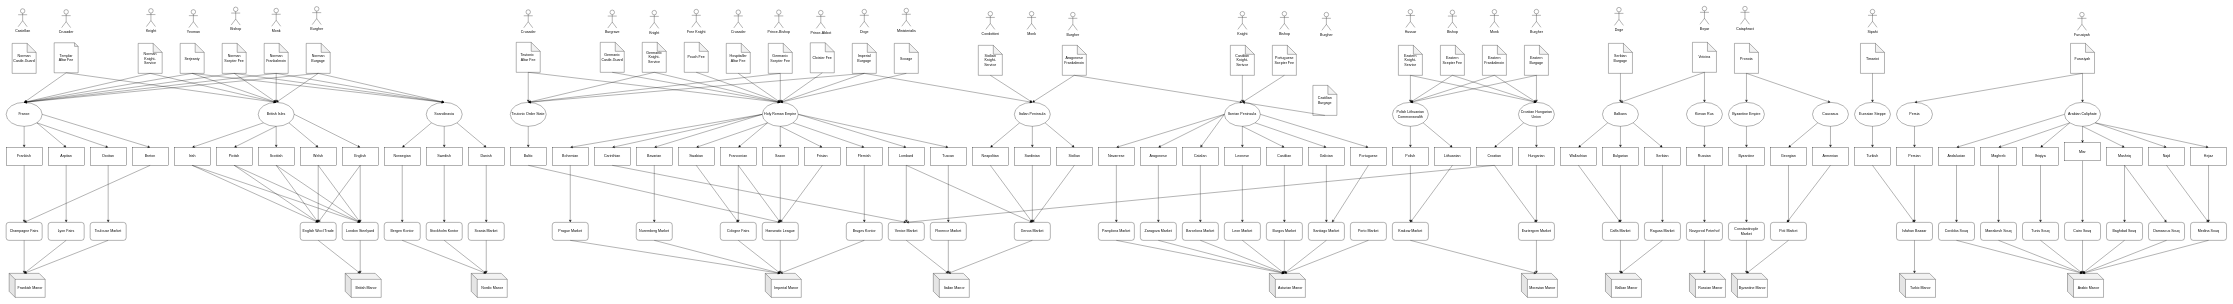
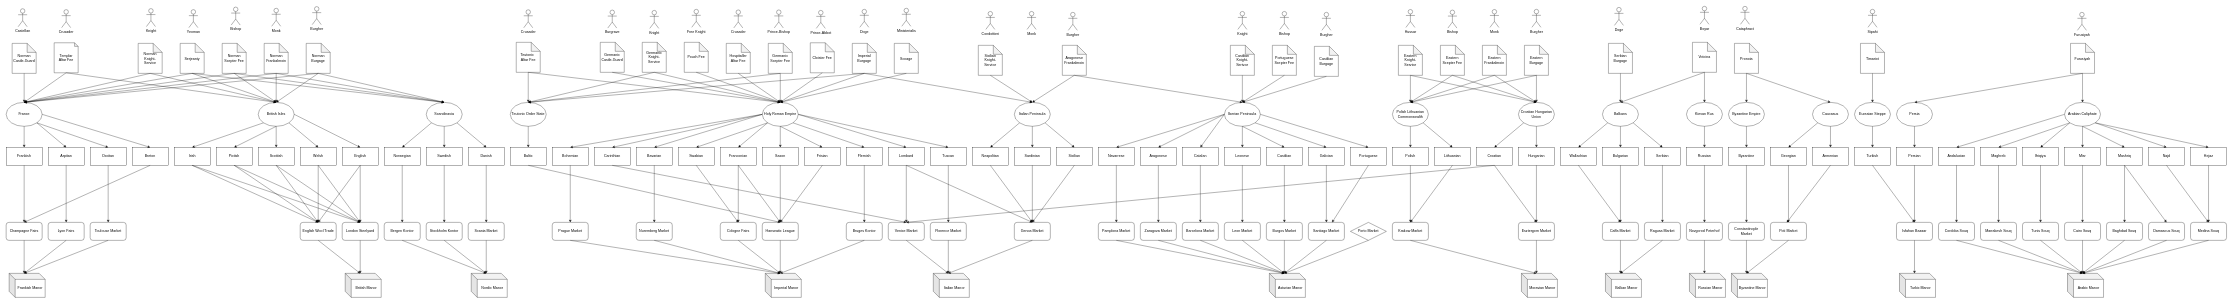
edge "Norman Castle-Guard" -> "France": added
node "Castilian Burgage": moved (1325, 100) -> (1326, 61)
node "Misr": moved (2082, 152) -> (2082, 156)
node "Porto Market": shape rounded rectangle -> diamond
